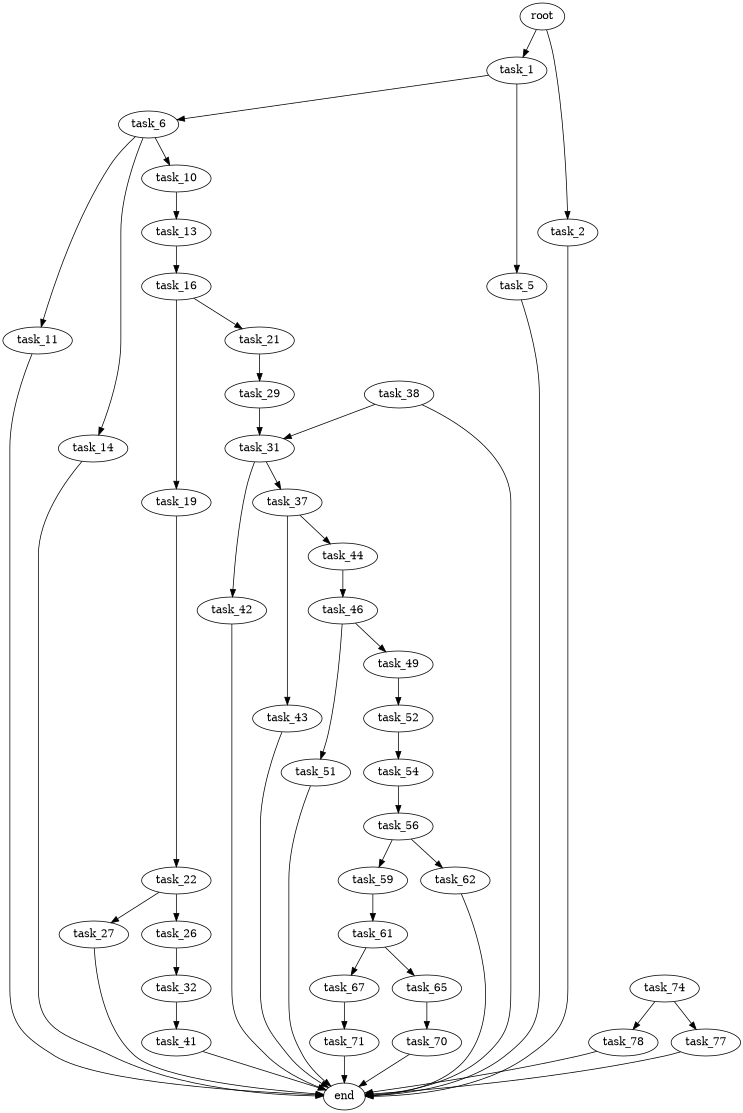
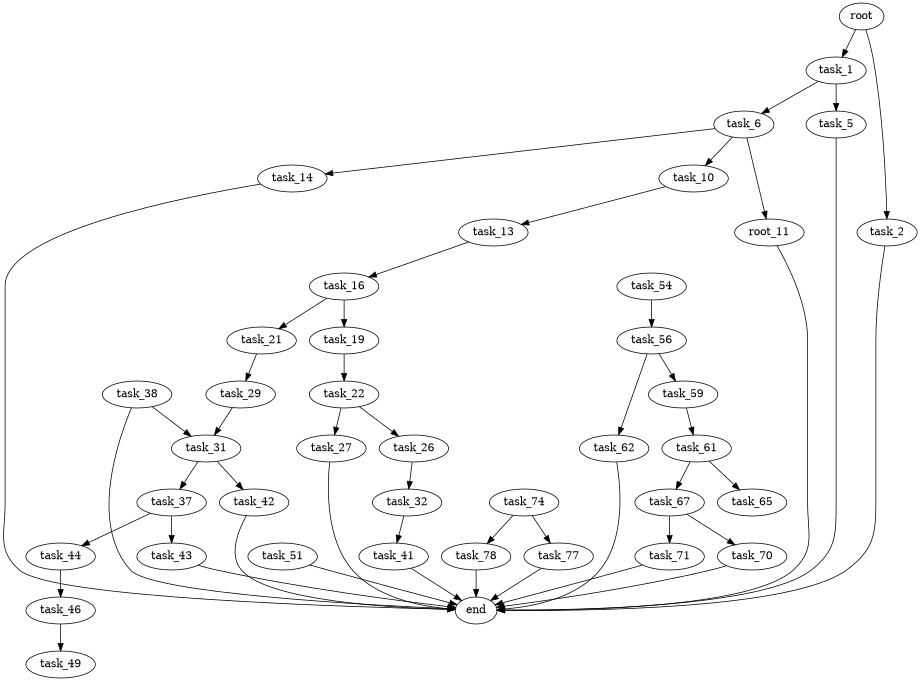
node "task_11": label "task_11" -> "root_11"
edge "task_46" -> "task_51": removed
node "task_52": removed
edge "task_65" -> "task_70": now "task_67" -> "task_70"
